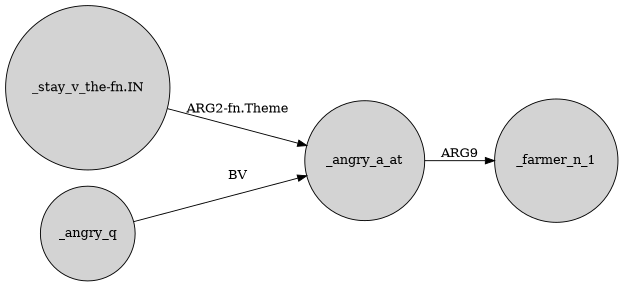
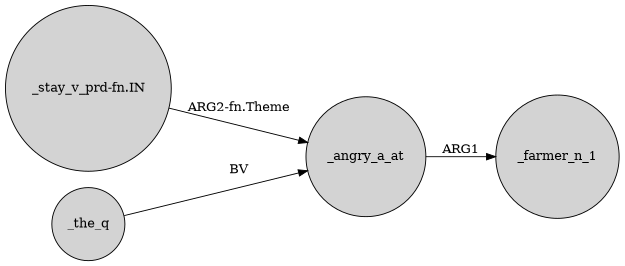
node "_stay_v_the-fn.IN": label "_stay_v_the-fn.IN" -> "_stay_v_prd-fn.IN"
edge "_angry_a_at" -> "_farmer_n_1": label "ARG9" -> "ARG1"
node "_angry_q": label "_angry_q" -> "_the_q"
